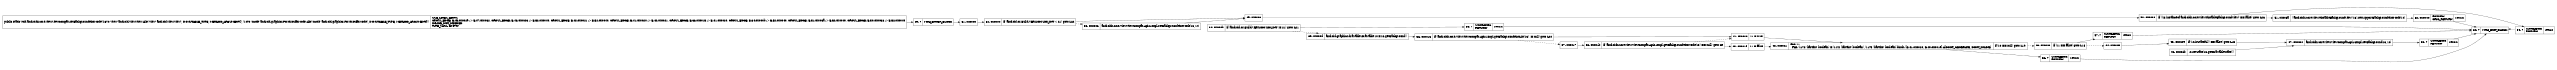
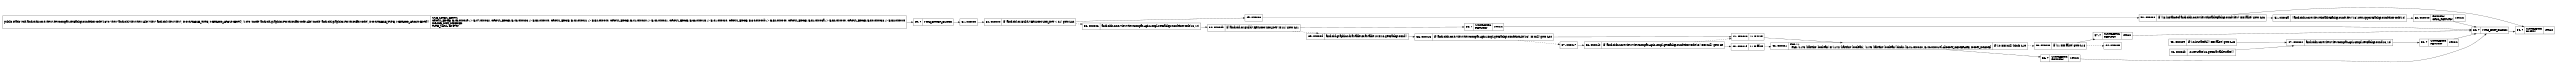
edge "33: 0x0006" -> "49: 0x0036": now "33: 0x0006" -> "34: 0x000b"
edge "54: ?" -> "30: ?": reversed
node "54: ?": text "RETURN" -> "EMPTY"
edge "44: 0x0025" -> "45: 0x0029": removed
node "42: 0x0021": text "if (r0 == null) goto L19" -> "if (r0 == null) binds L19"
